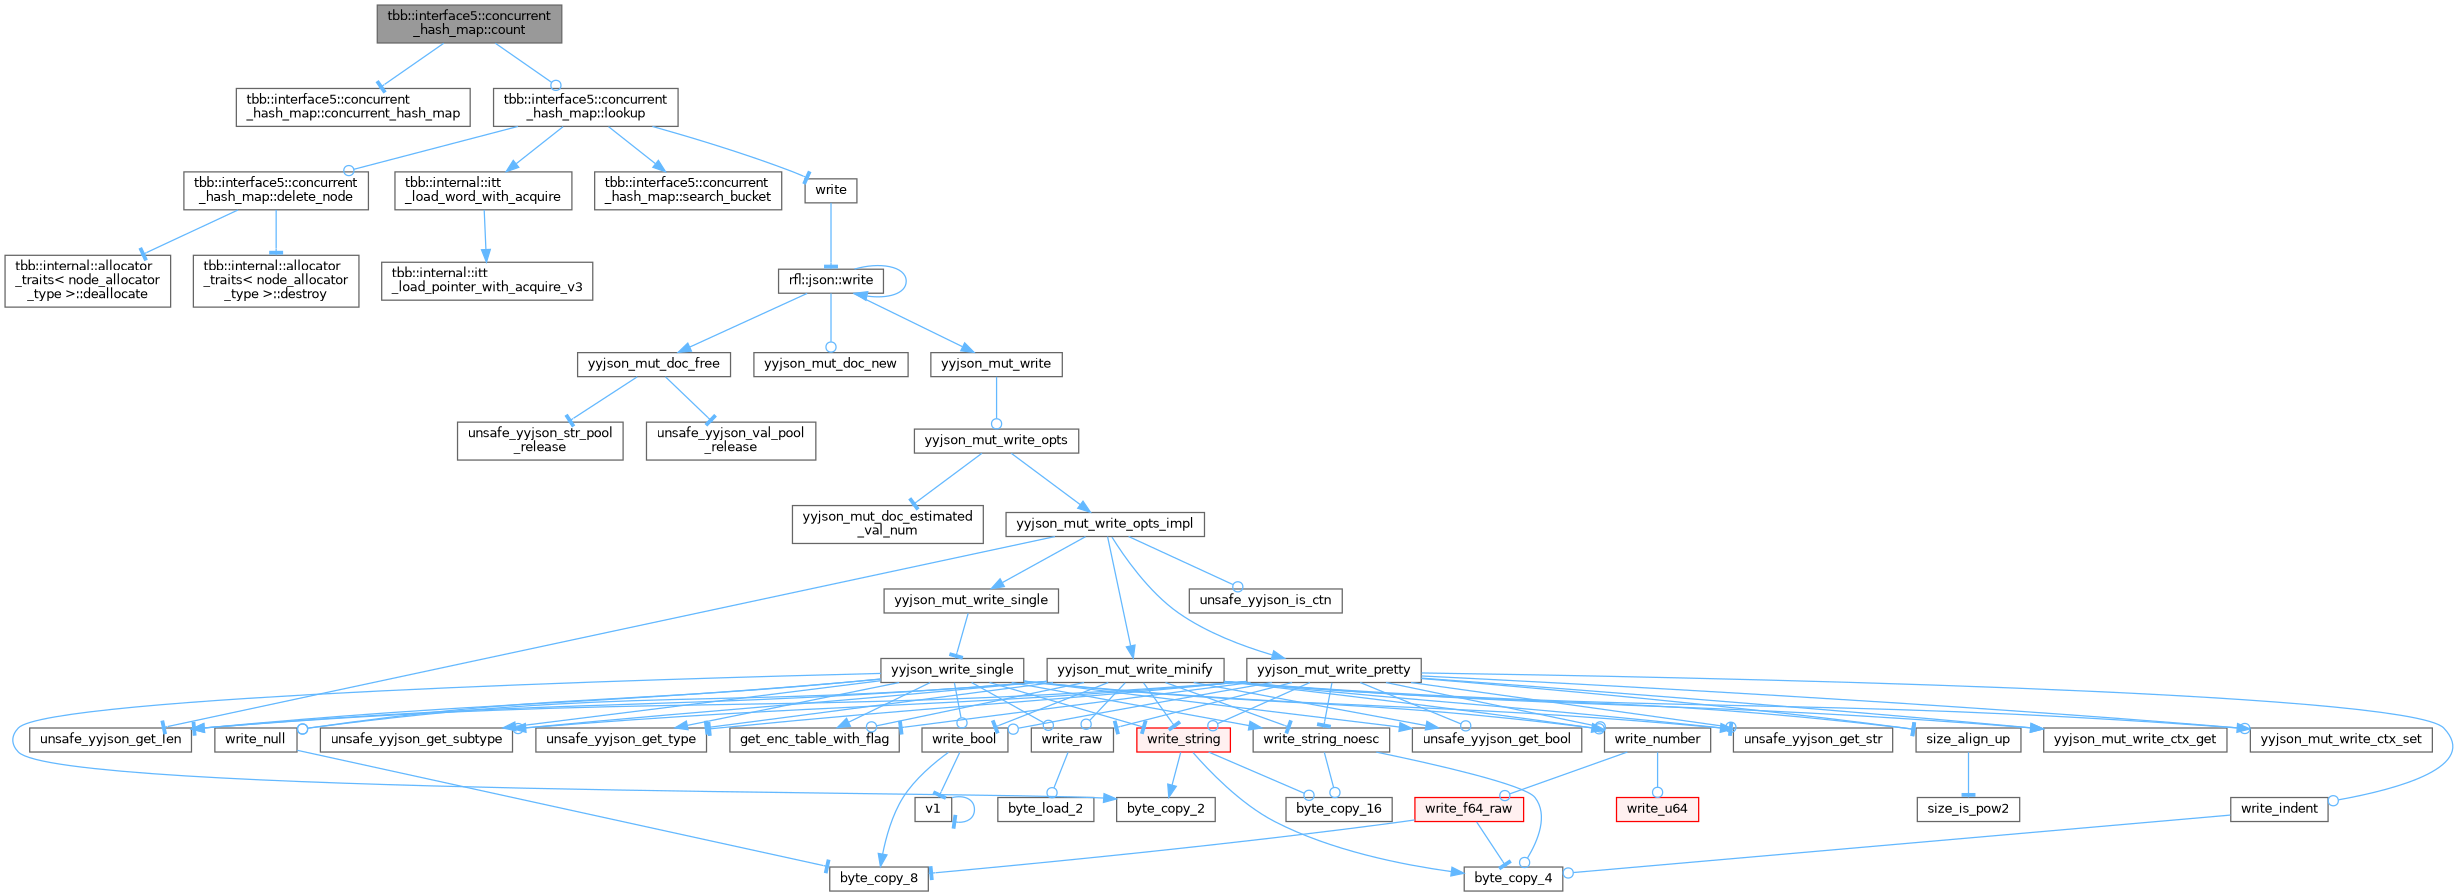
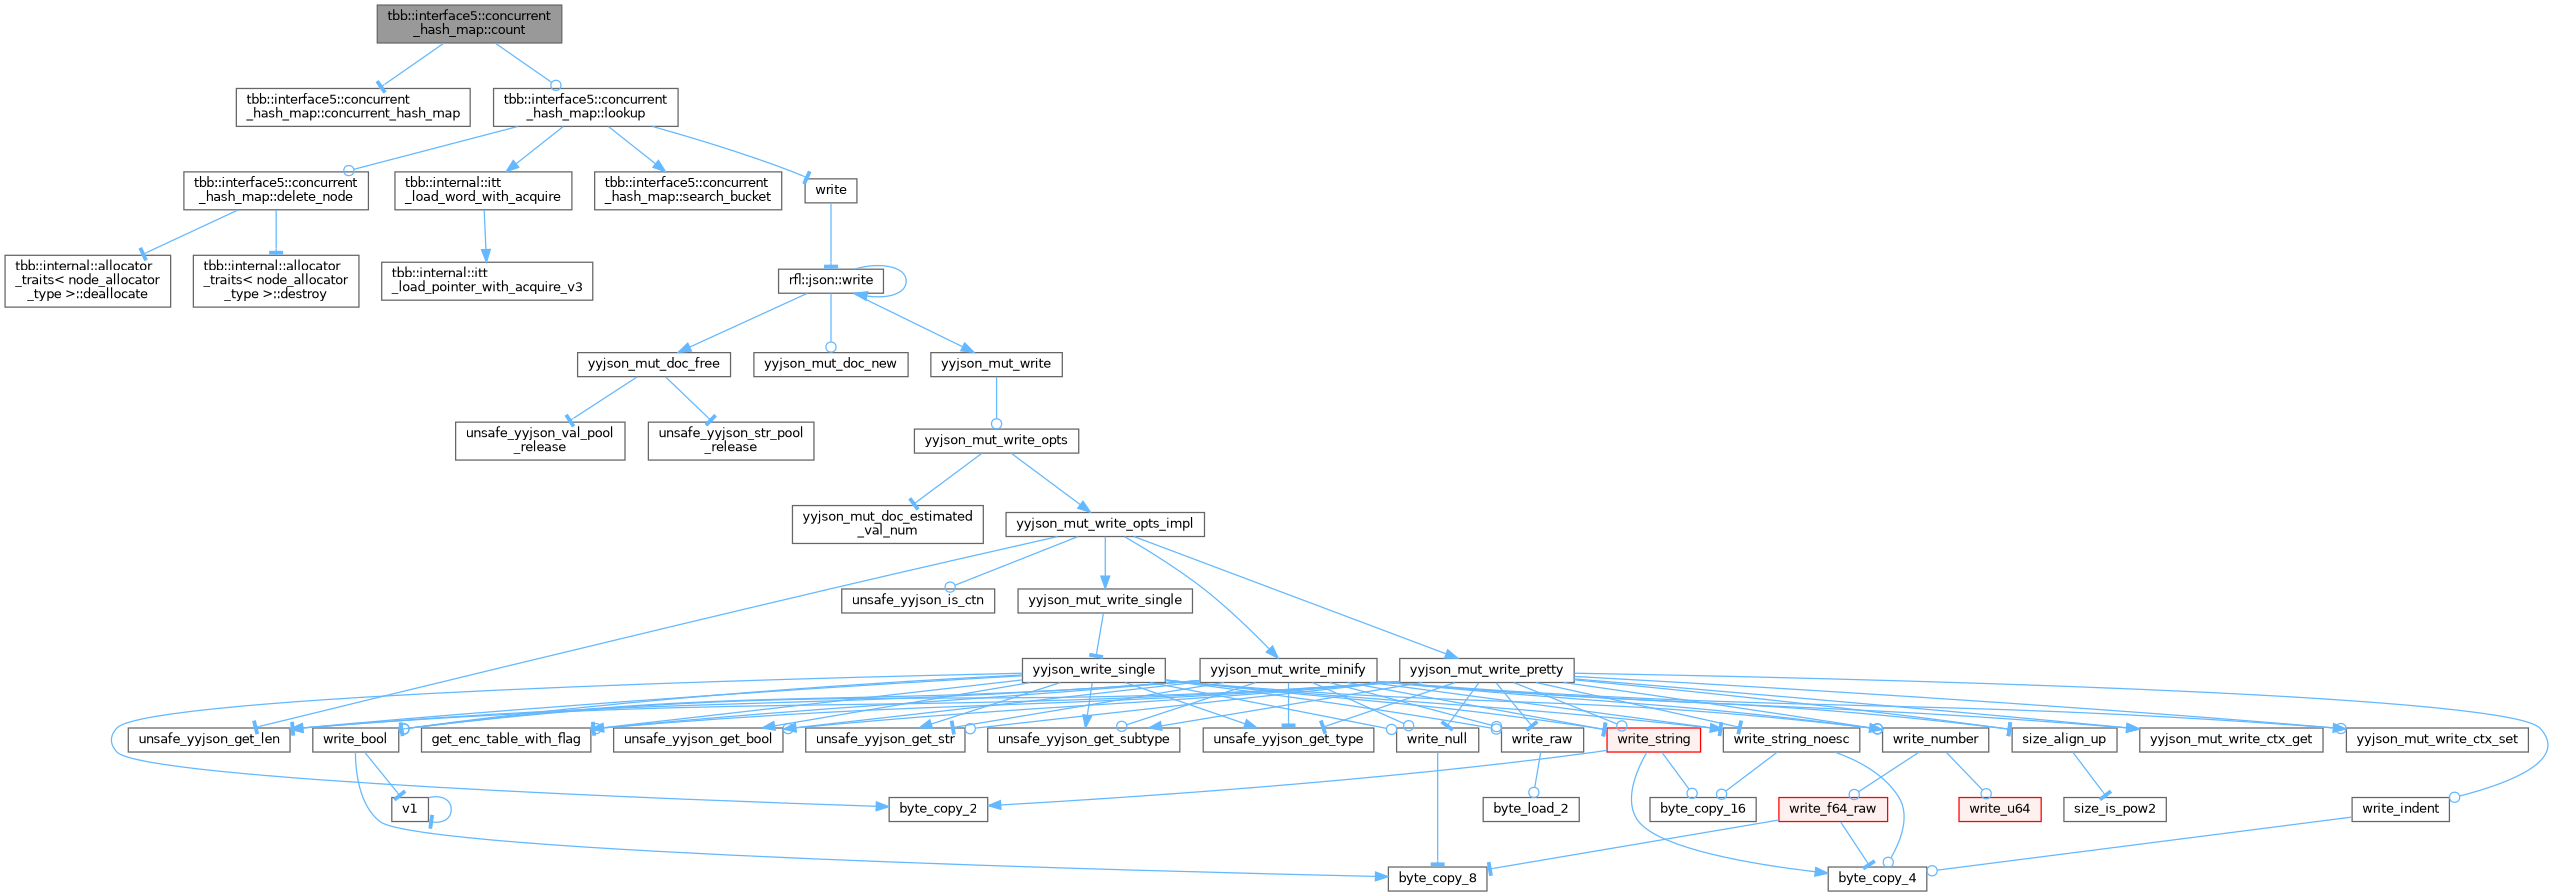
edge "yyjson_mut_write_pretty" -> "write_null": added
